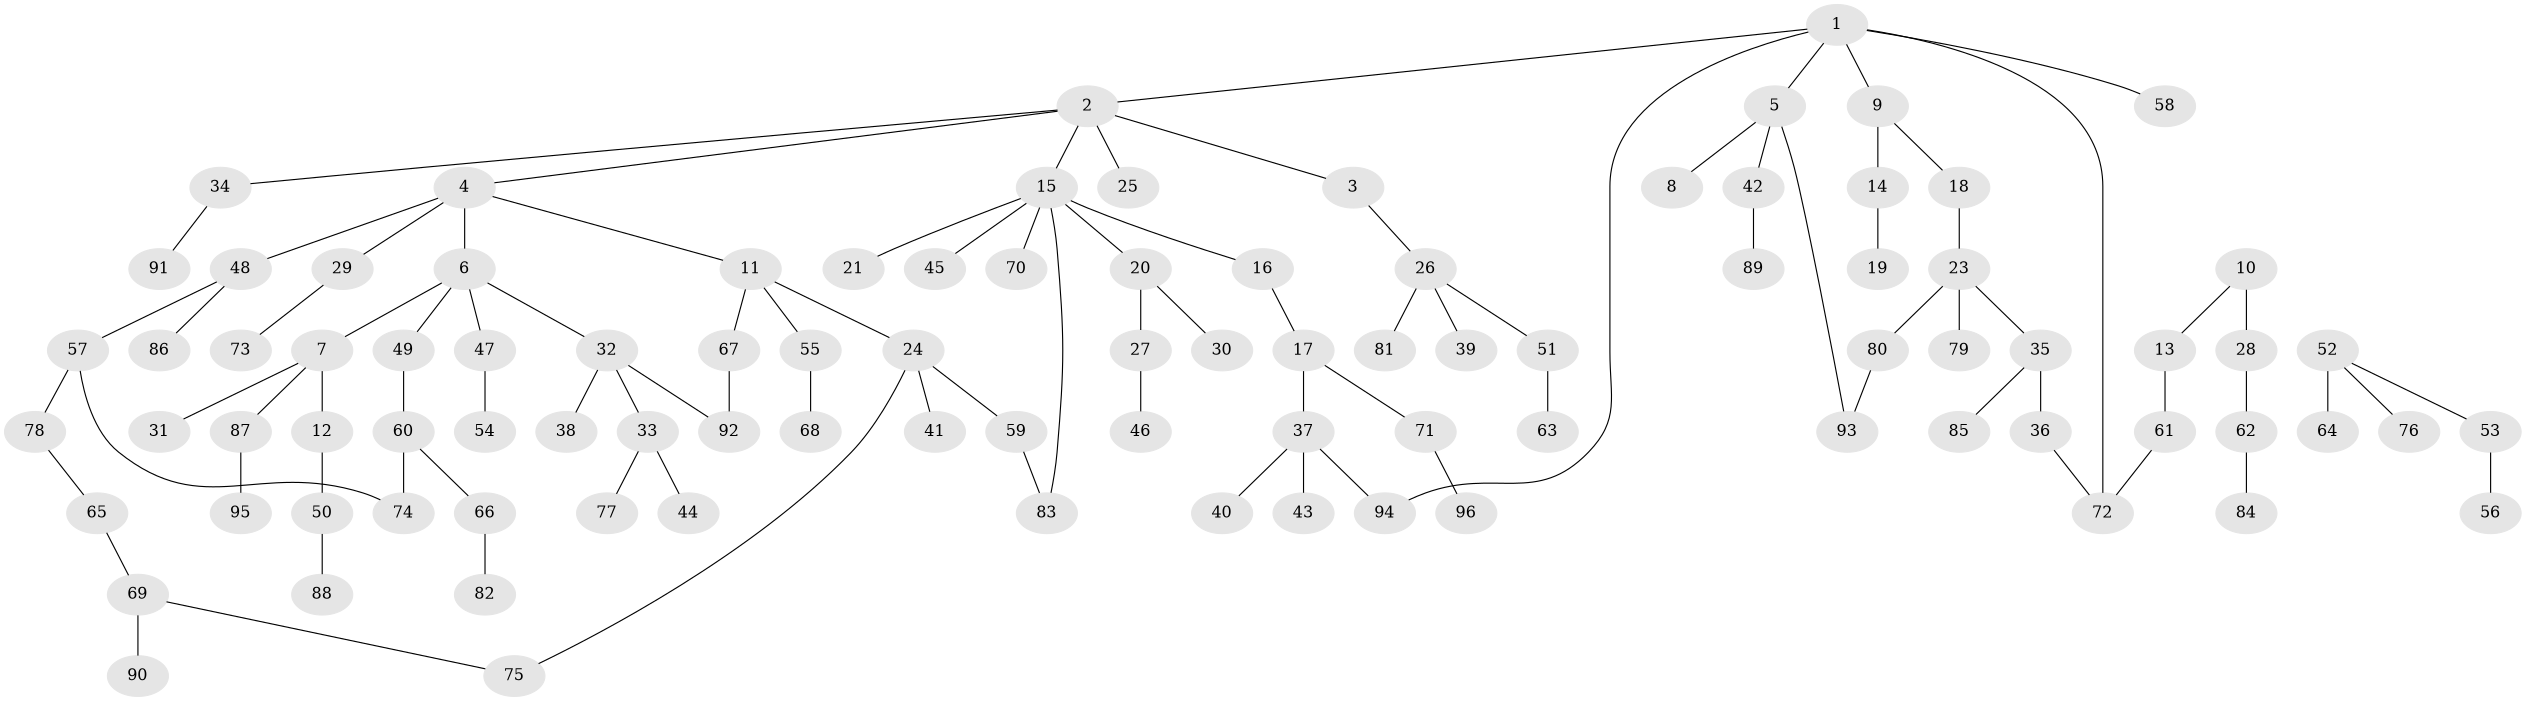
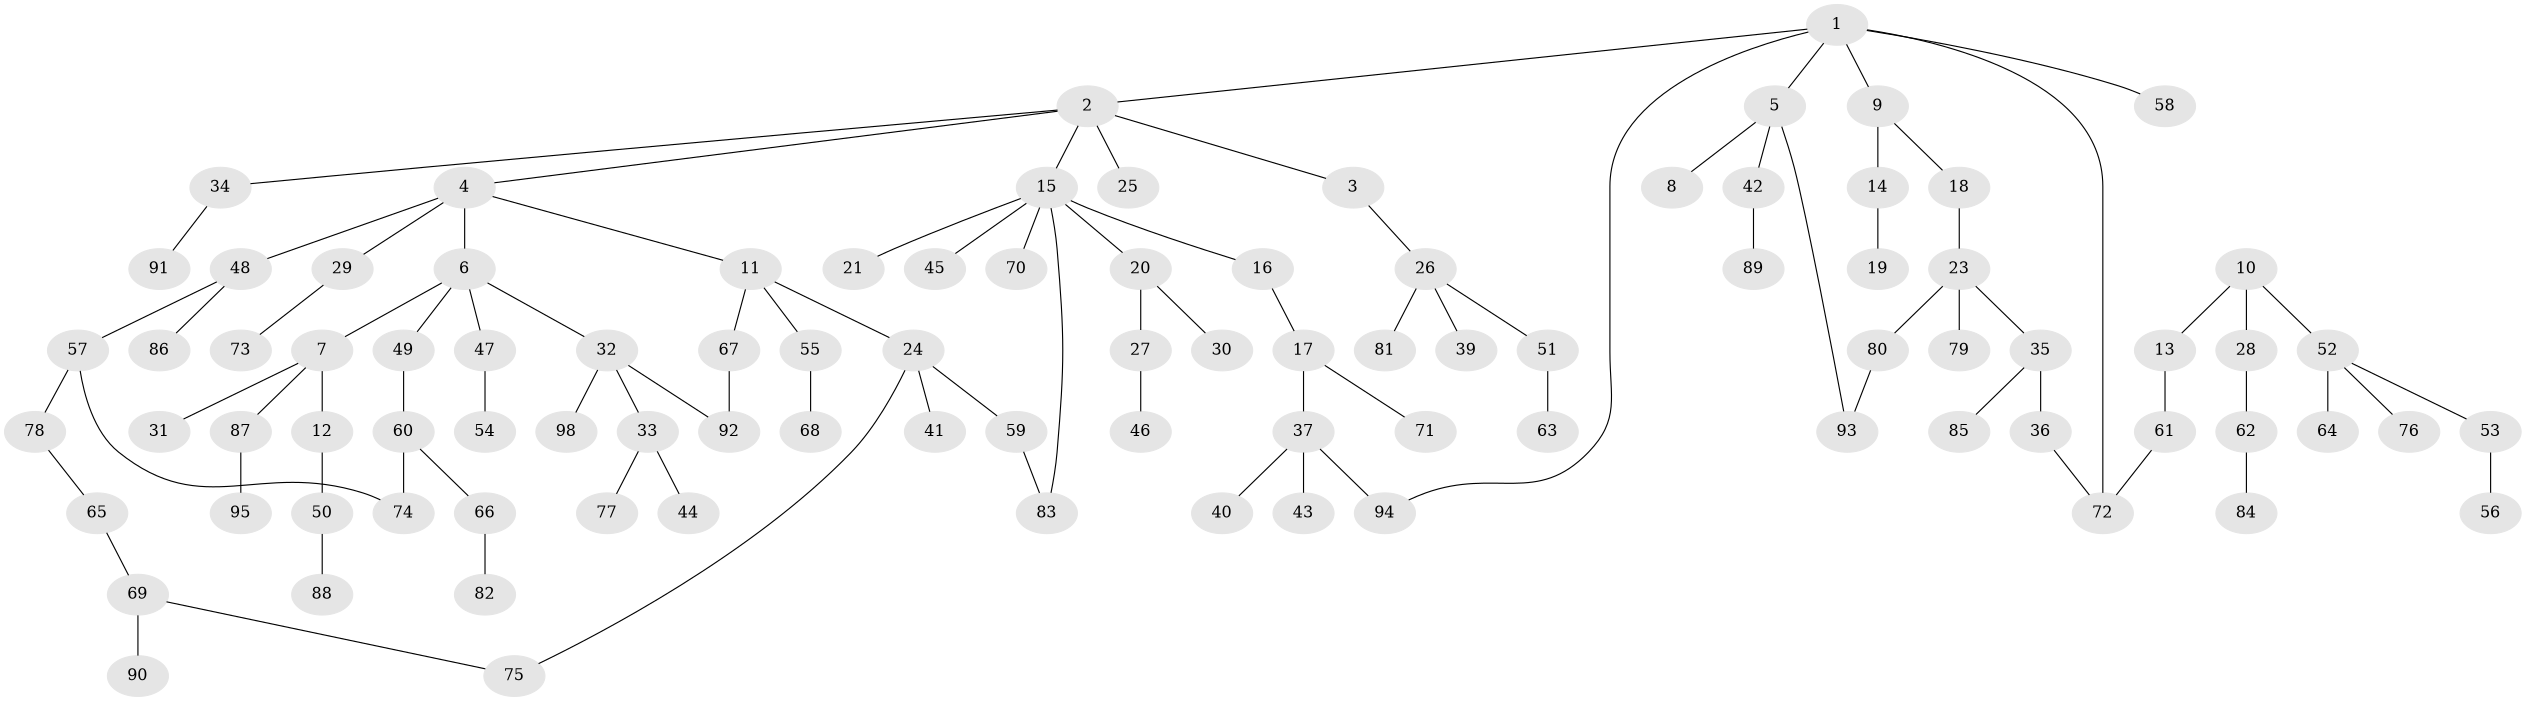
edge "10" -- "52": added
node "38": label "38" -> "98"
node "96": removed
